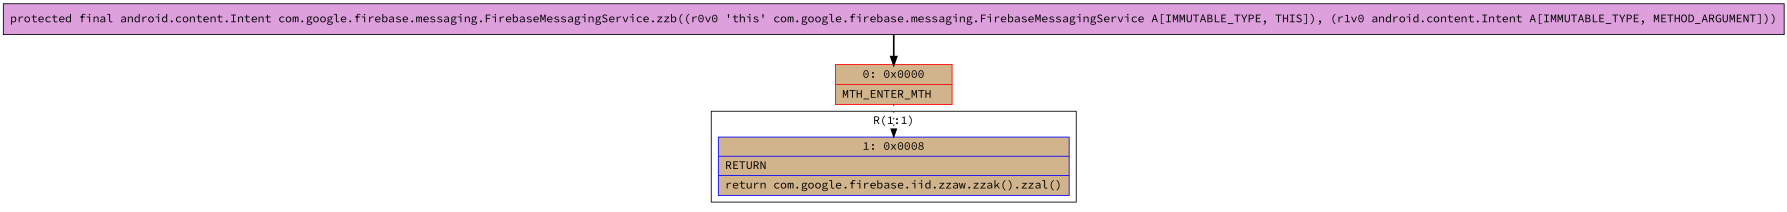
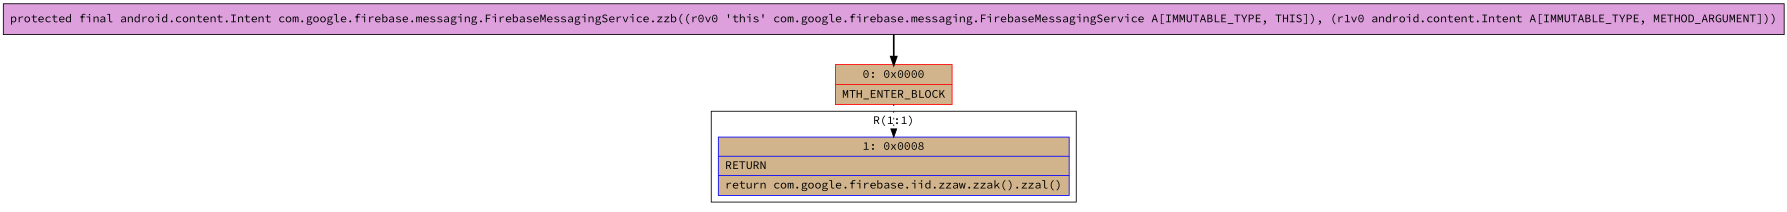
node "0: 0x0000": text "MTH_ENTER_MTH" -> "MTH_ENTER_BLOCK"
